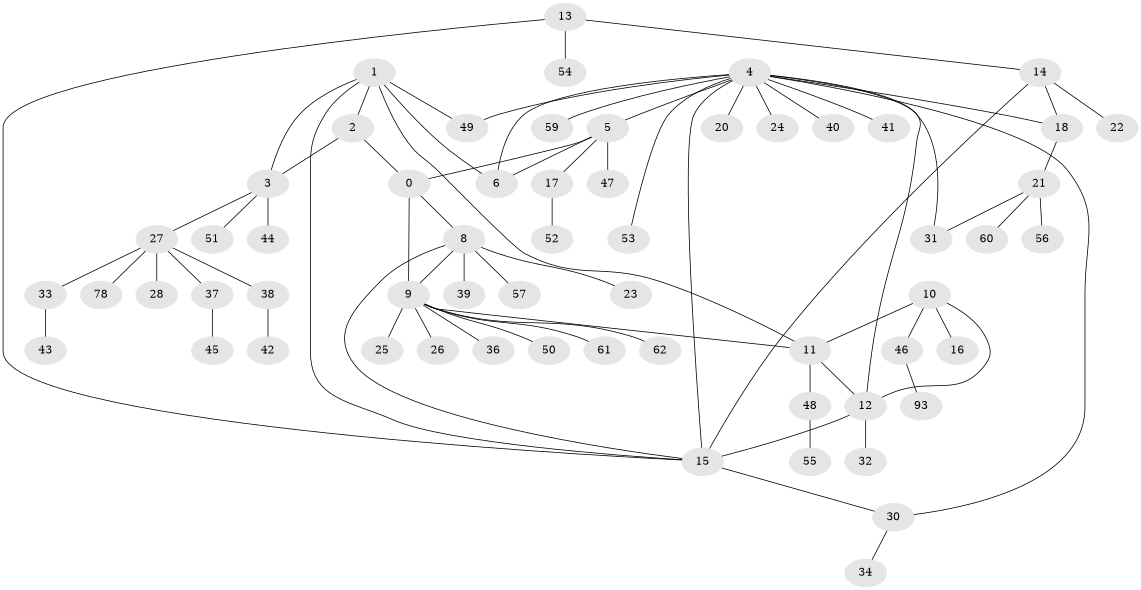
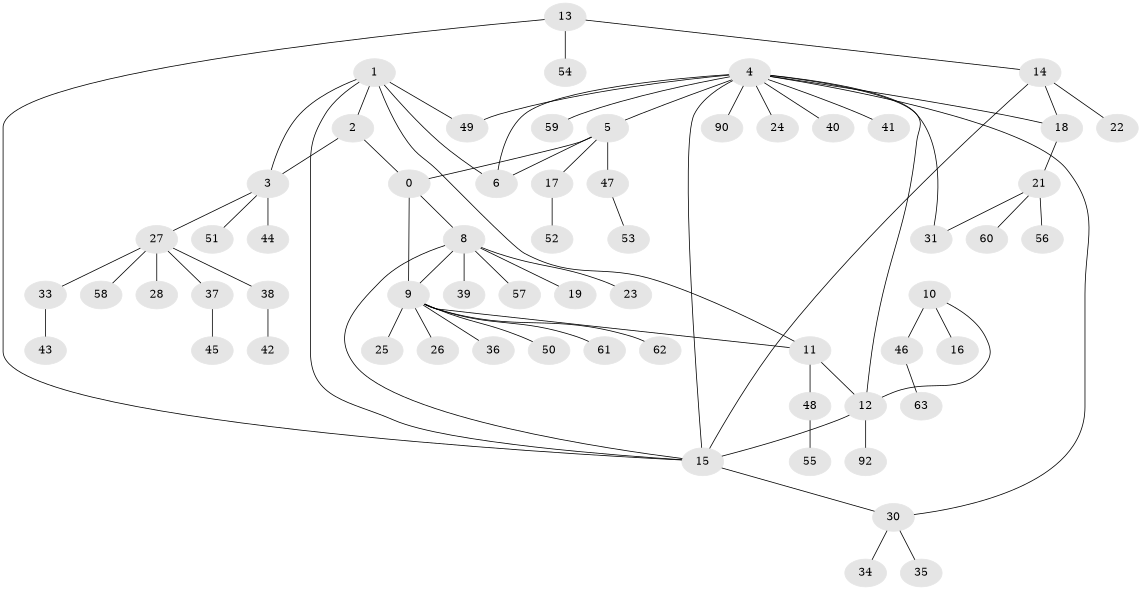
node "20": label "20" -> "90"
edge "4" -- "53": now "47" -- "53"
node "78": label "78" -> "58"
node "19": added
edge "10" -- "11": removed
node "93": label "93" -> "63"
node "32": label "32" -> "92"
node "35": added
